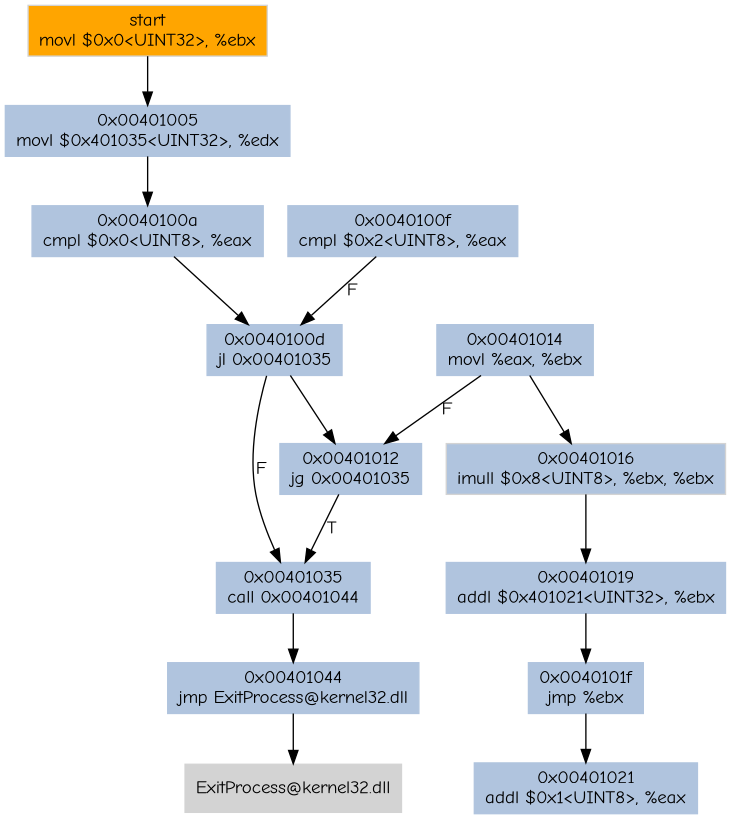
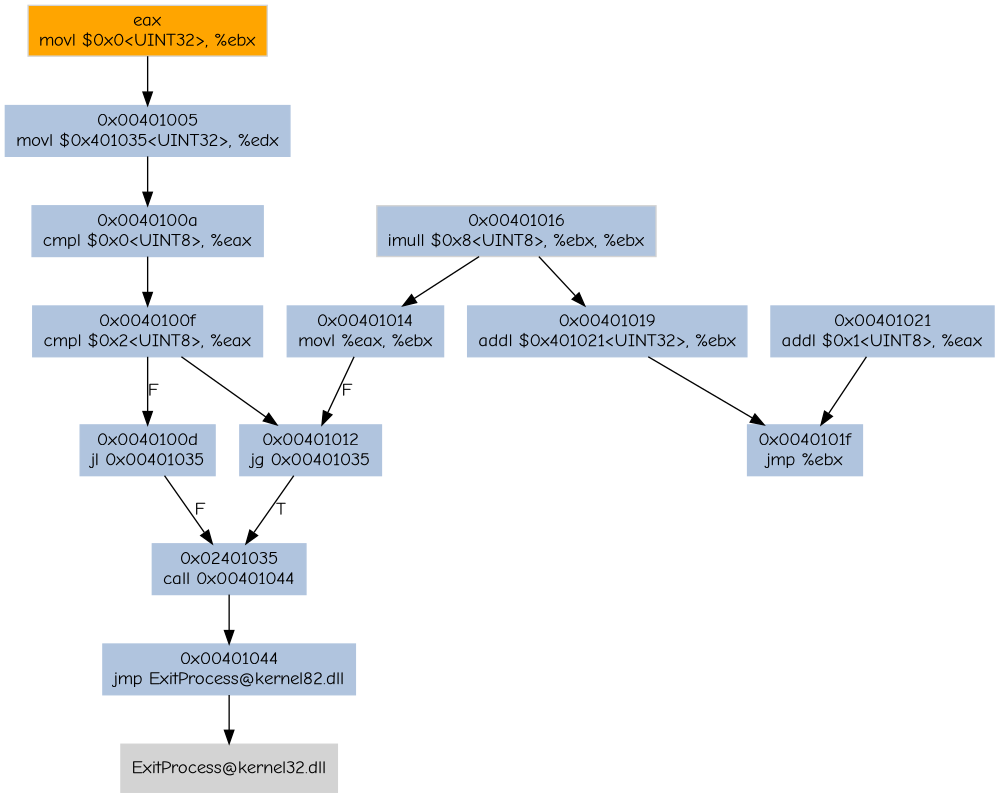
node "start movl $0x0<UINT32>, %ebx": label "start movl $0x0<UINT32>, %ebx" -> "eax movl $0x0<UINT32>, %ebx"
edge "0x0040100a cmpl $0x0<UINT8>, %eax" -> "0x0040100d jl 0x00401035": now "0x0040100a cmpl $0x0<UINT8>, %eax" -> "0x0040100f cmpl $0x2<UINT8>, %eax"
edge "0x0040100d jl 0x00401035" -> "0x00401012 jg 0x00401035": now "0x0040100f cmpl $0x2<UINT8>, %eax" -> "0x00401012 jg 0x00401035"
edge "0x00401014 movl %eax, %ebx" -> "0x00401016 imull $0x8<UINT8>, %ebx, %ebx": reversed
node "0x00401035 call 0x00401044": label "0x00401035 call 0x00401044" -> "0x02401035 call 0x00401044"
node "0x00401044 jmp ExitProcess@kernel32.dll": label "0x00401044 jmp ExitProcess@kernel32.dll" -> "0x00401044 jmp ExitProcess@kernel82.dll"
edge "0x0040101f jmp %ebx" -> "0x00401021 addl $0x1<UINT8>, %eax": reversed
